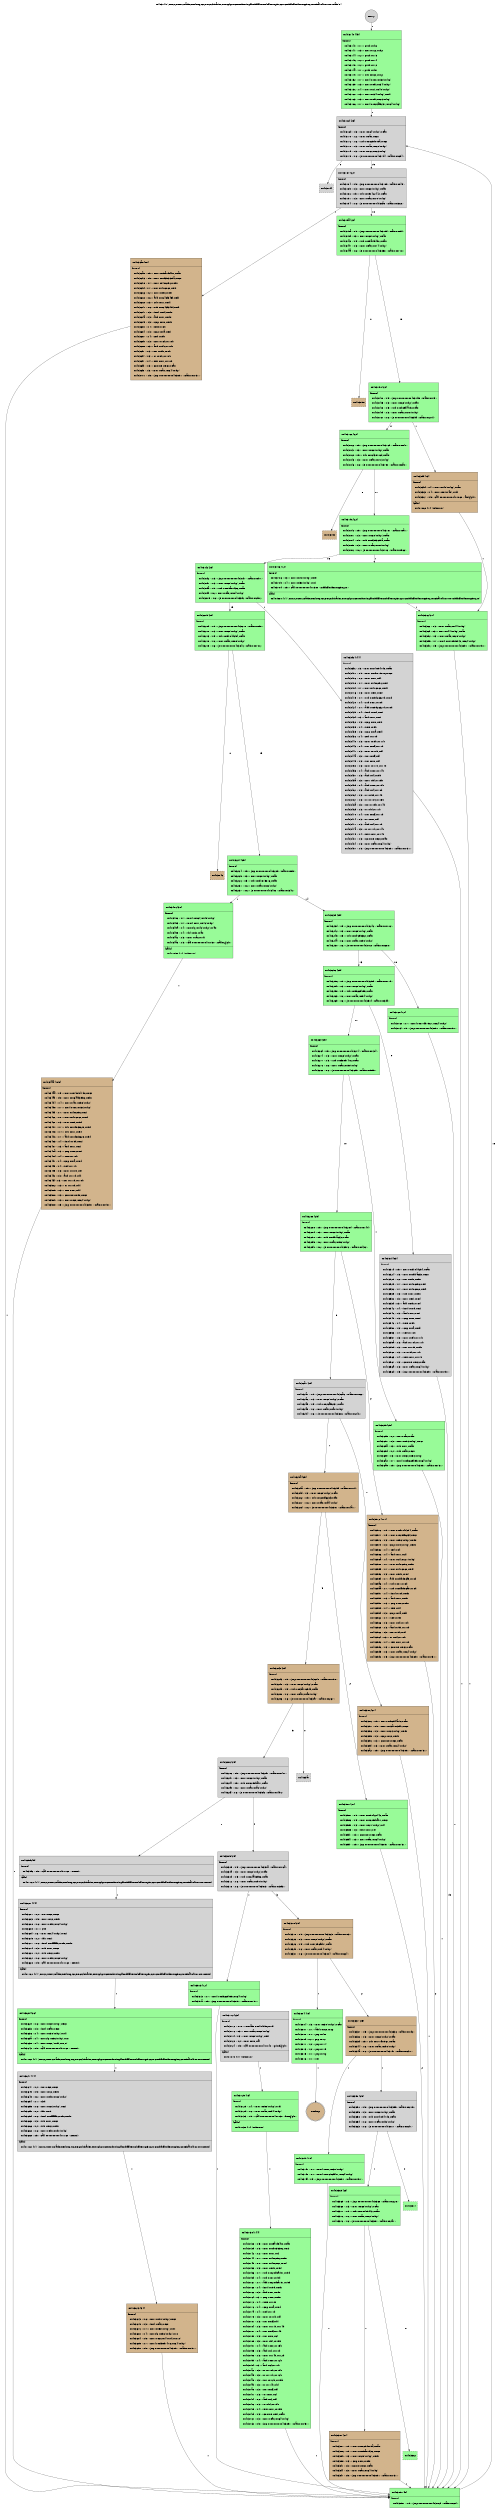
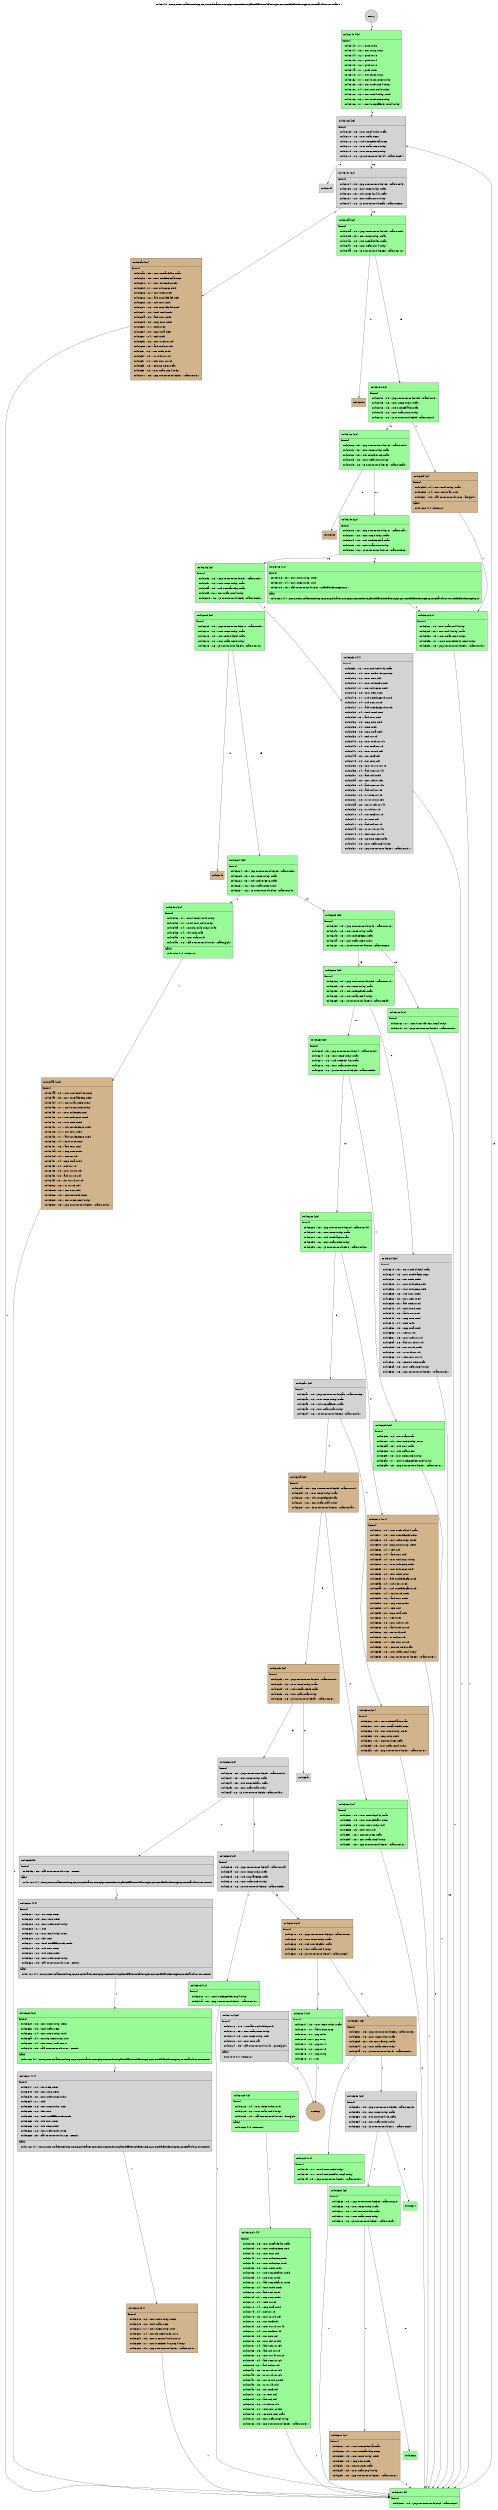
edge "0x4031f2 [25]" -> "0x40320b [25]": removed, label "15"
edge "0x403712 [23]" -> "0x403729 [15]": now "0x403712 [23]" -> "Desktop"
